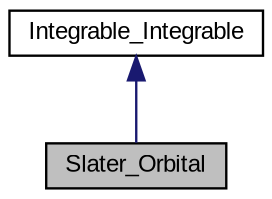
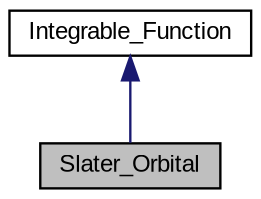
node "Integrable_Integrable": label "Integrable_Integrable" -> "Integrable_Function"
